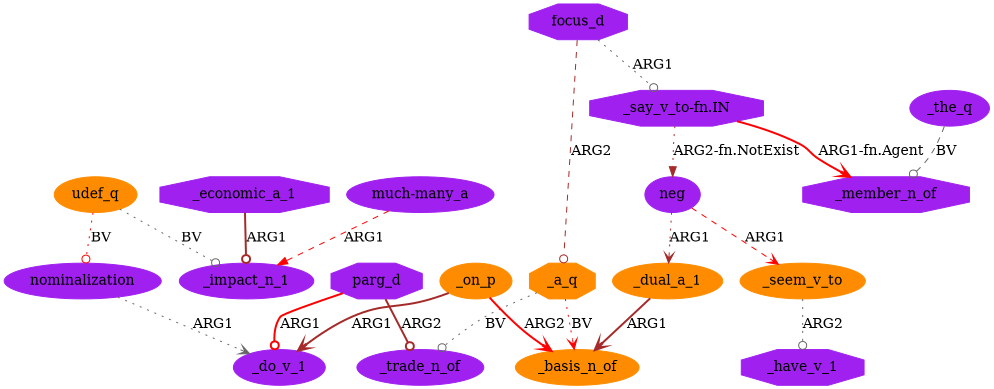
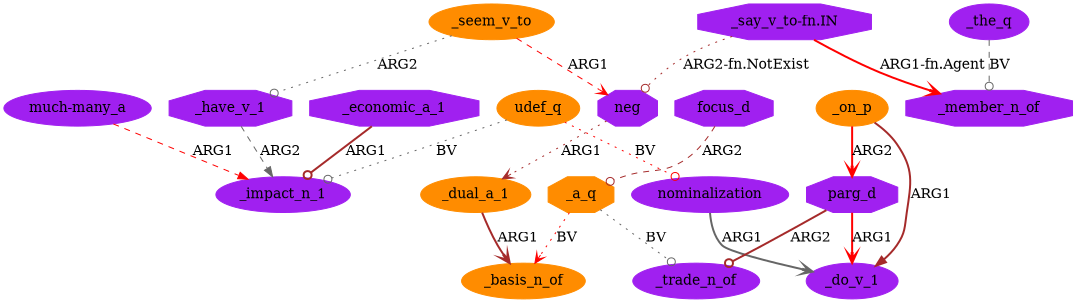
edge "focus_d" -> "_say_v_to-fn.IN": removed, label "ARG1"
edge "_say_v_to-fn.IN" -> "neg": arrowhead normal -> odot
edge "_have_v_1" -> "_impact_n_1": added, label "ARG2"
node "neg": shape ellipse -> octagon
edge "neg" -> "_seem_v_to": reversed
edge "parg_d" -> "_do_v_1": arrowhead odot -> vee
edge "_on_p" -> "_do_v_1": arrowhead vee -> normal
edge "nominalization" -> "_do_v_1": style dotted -> bold
edge "_on_p" -> "_basis_n_of": now "_on_p" -> "parg_d"
